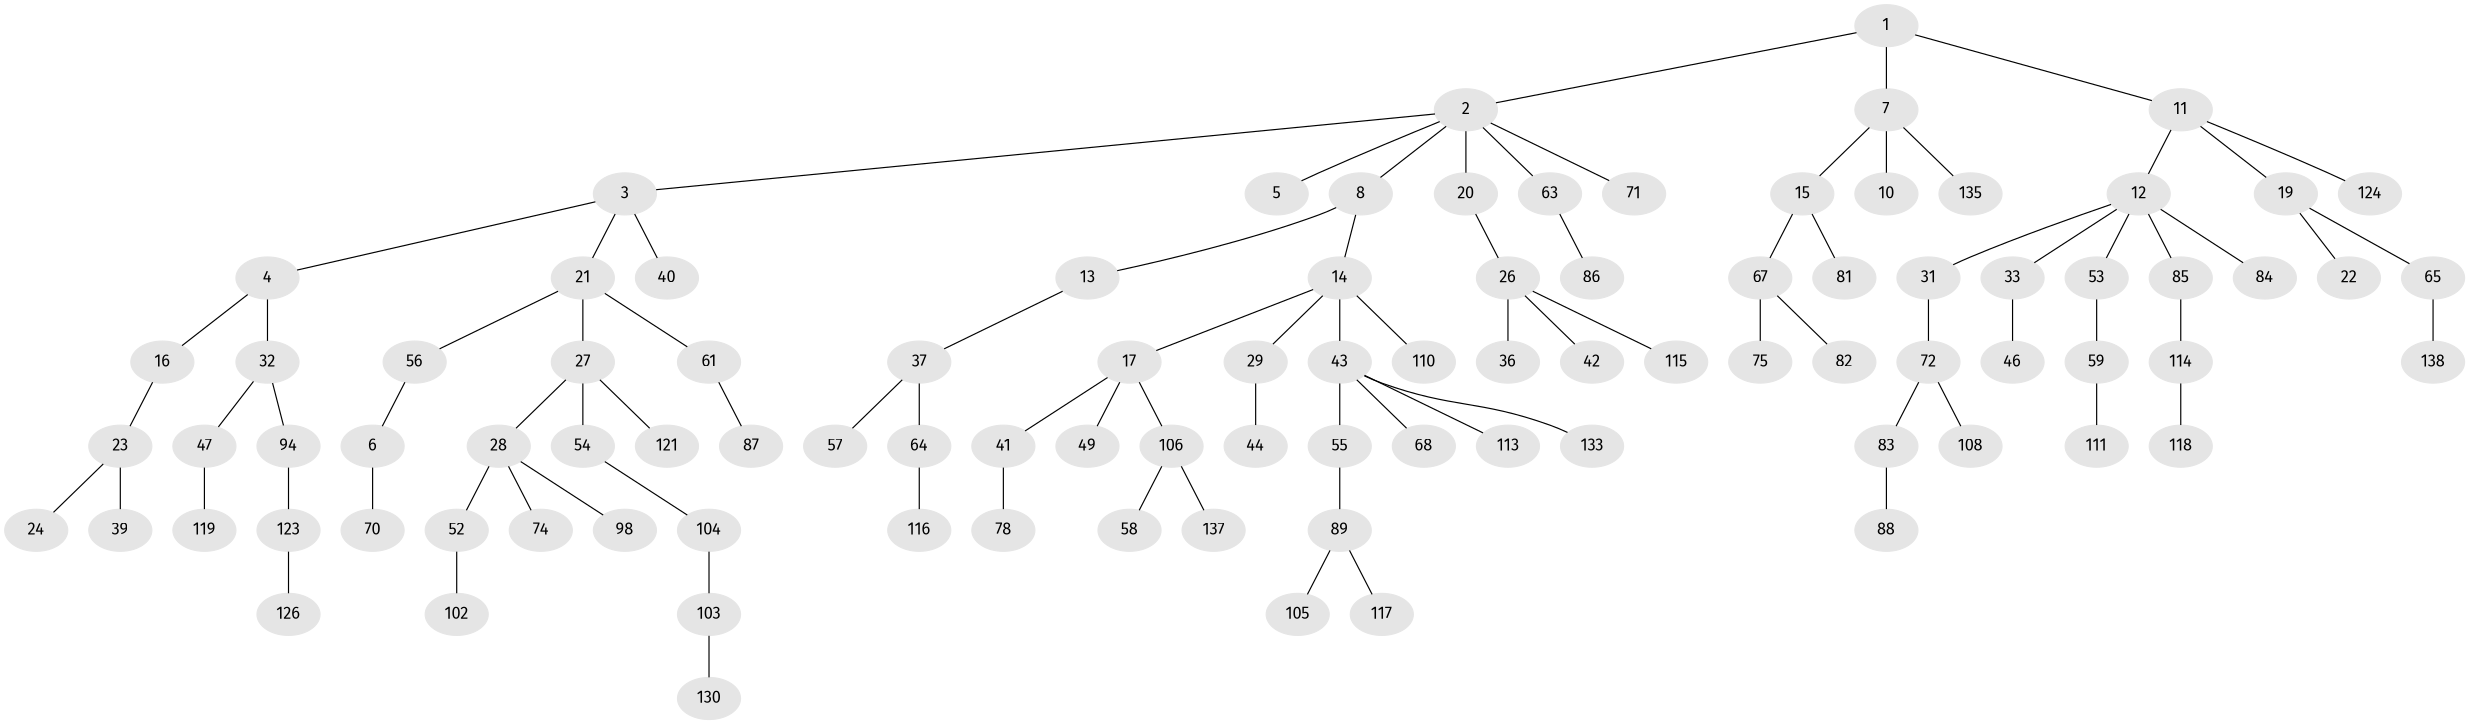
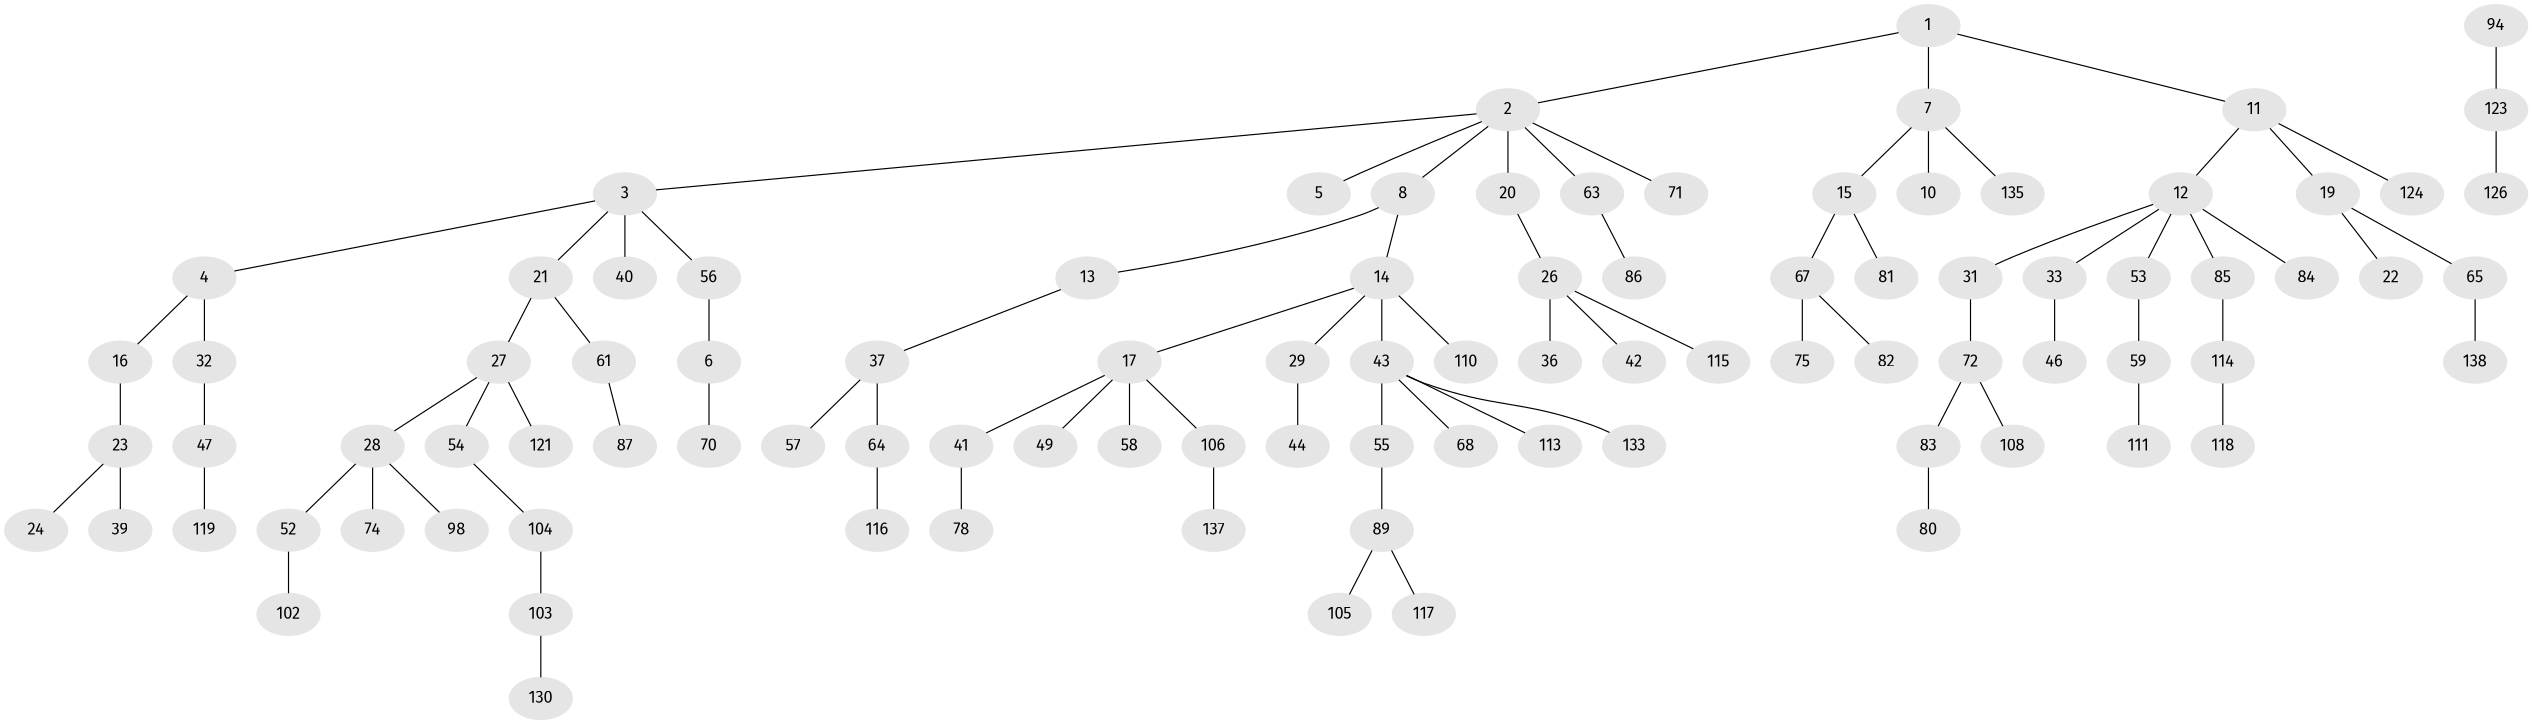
edge "21" -- "56": now "3" -- "56"
edge "32" -- "94": removed
edge "106" -- "58": now "17" -- "58"
node "88": label "88" -> "80"
